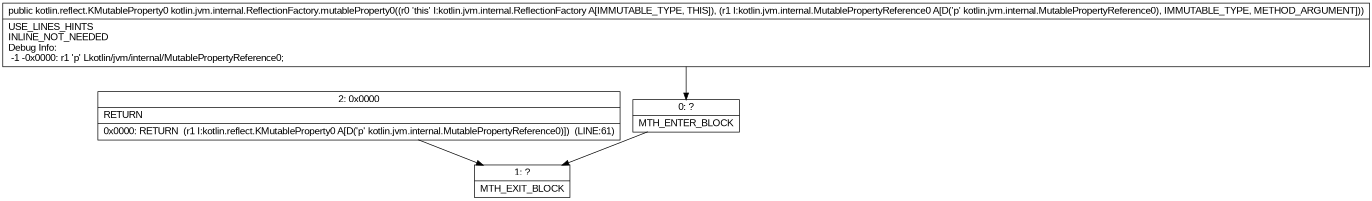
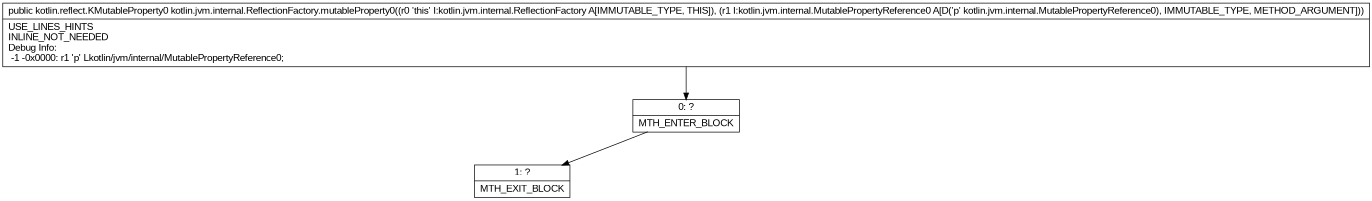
node "2: 0x0000": removed
